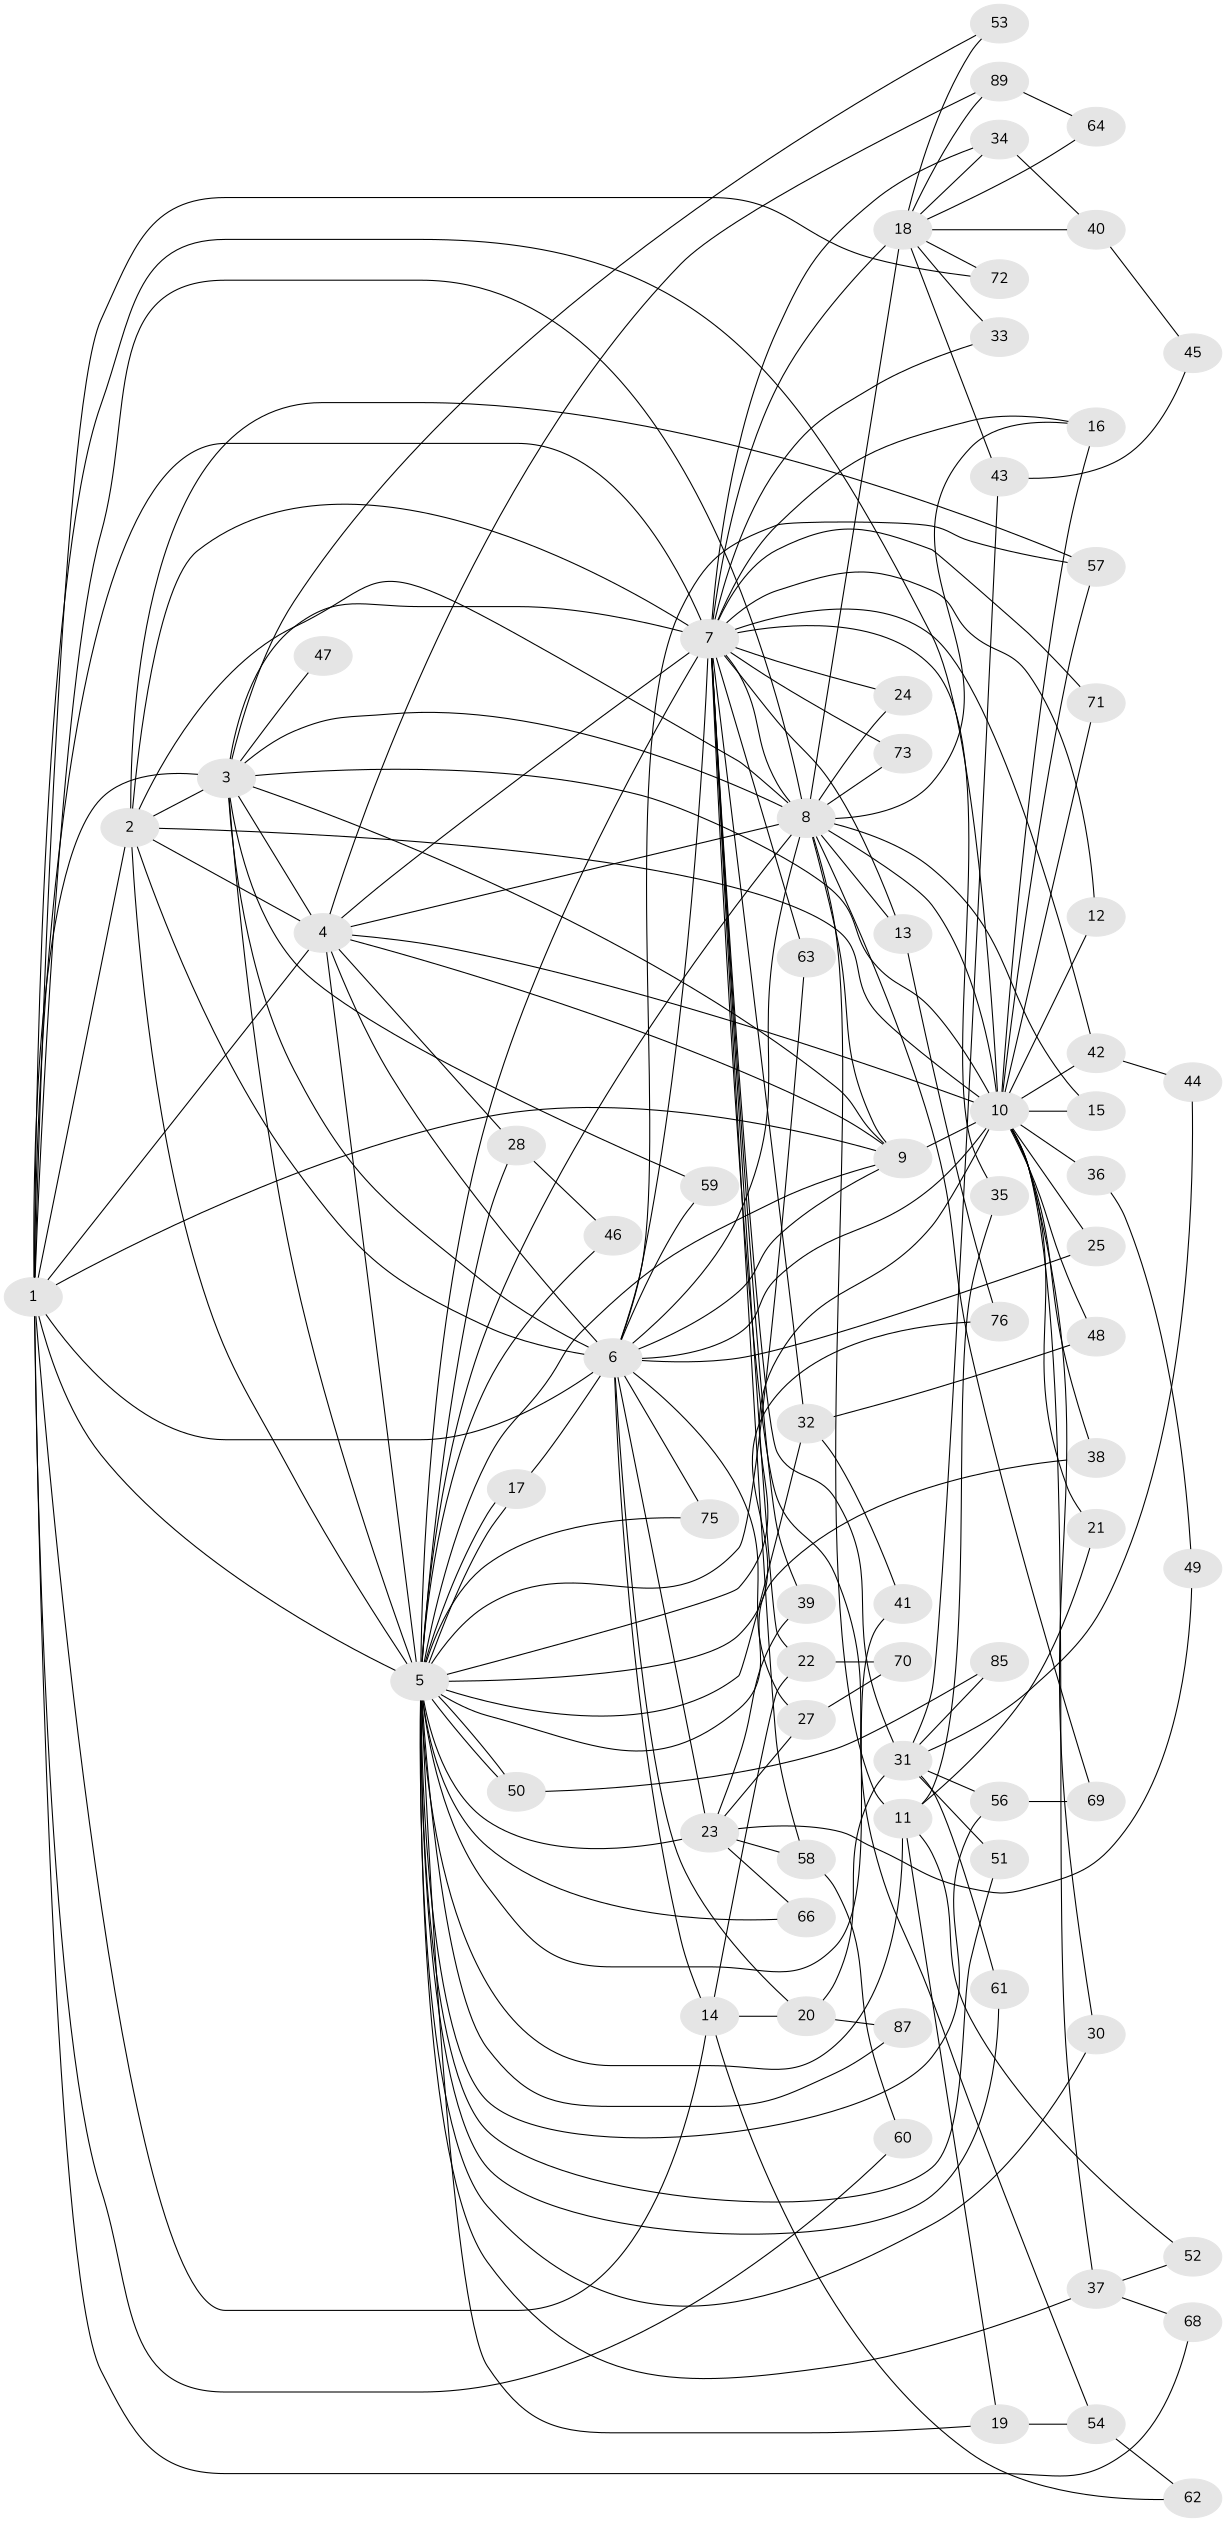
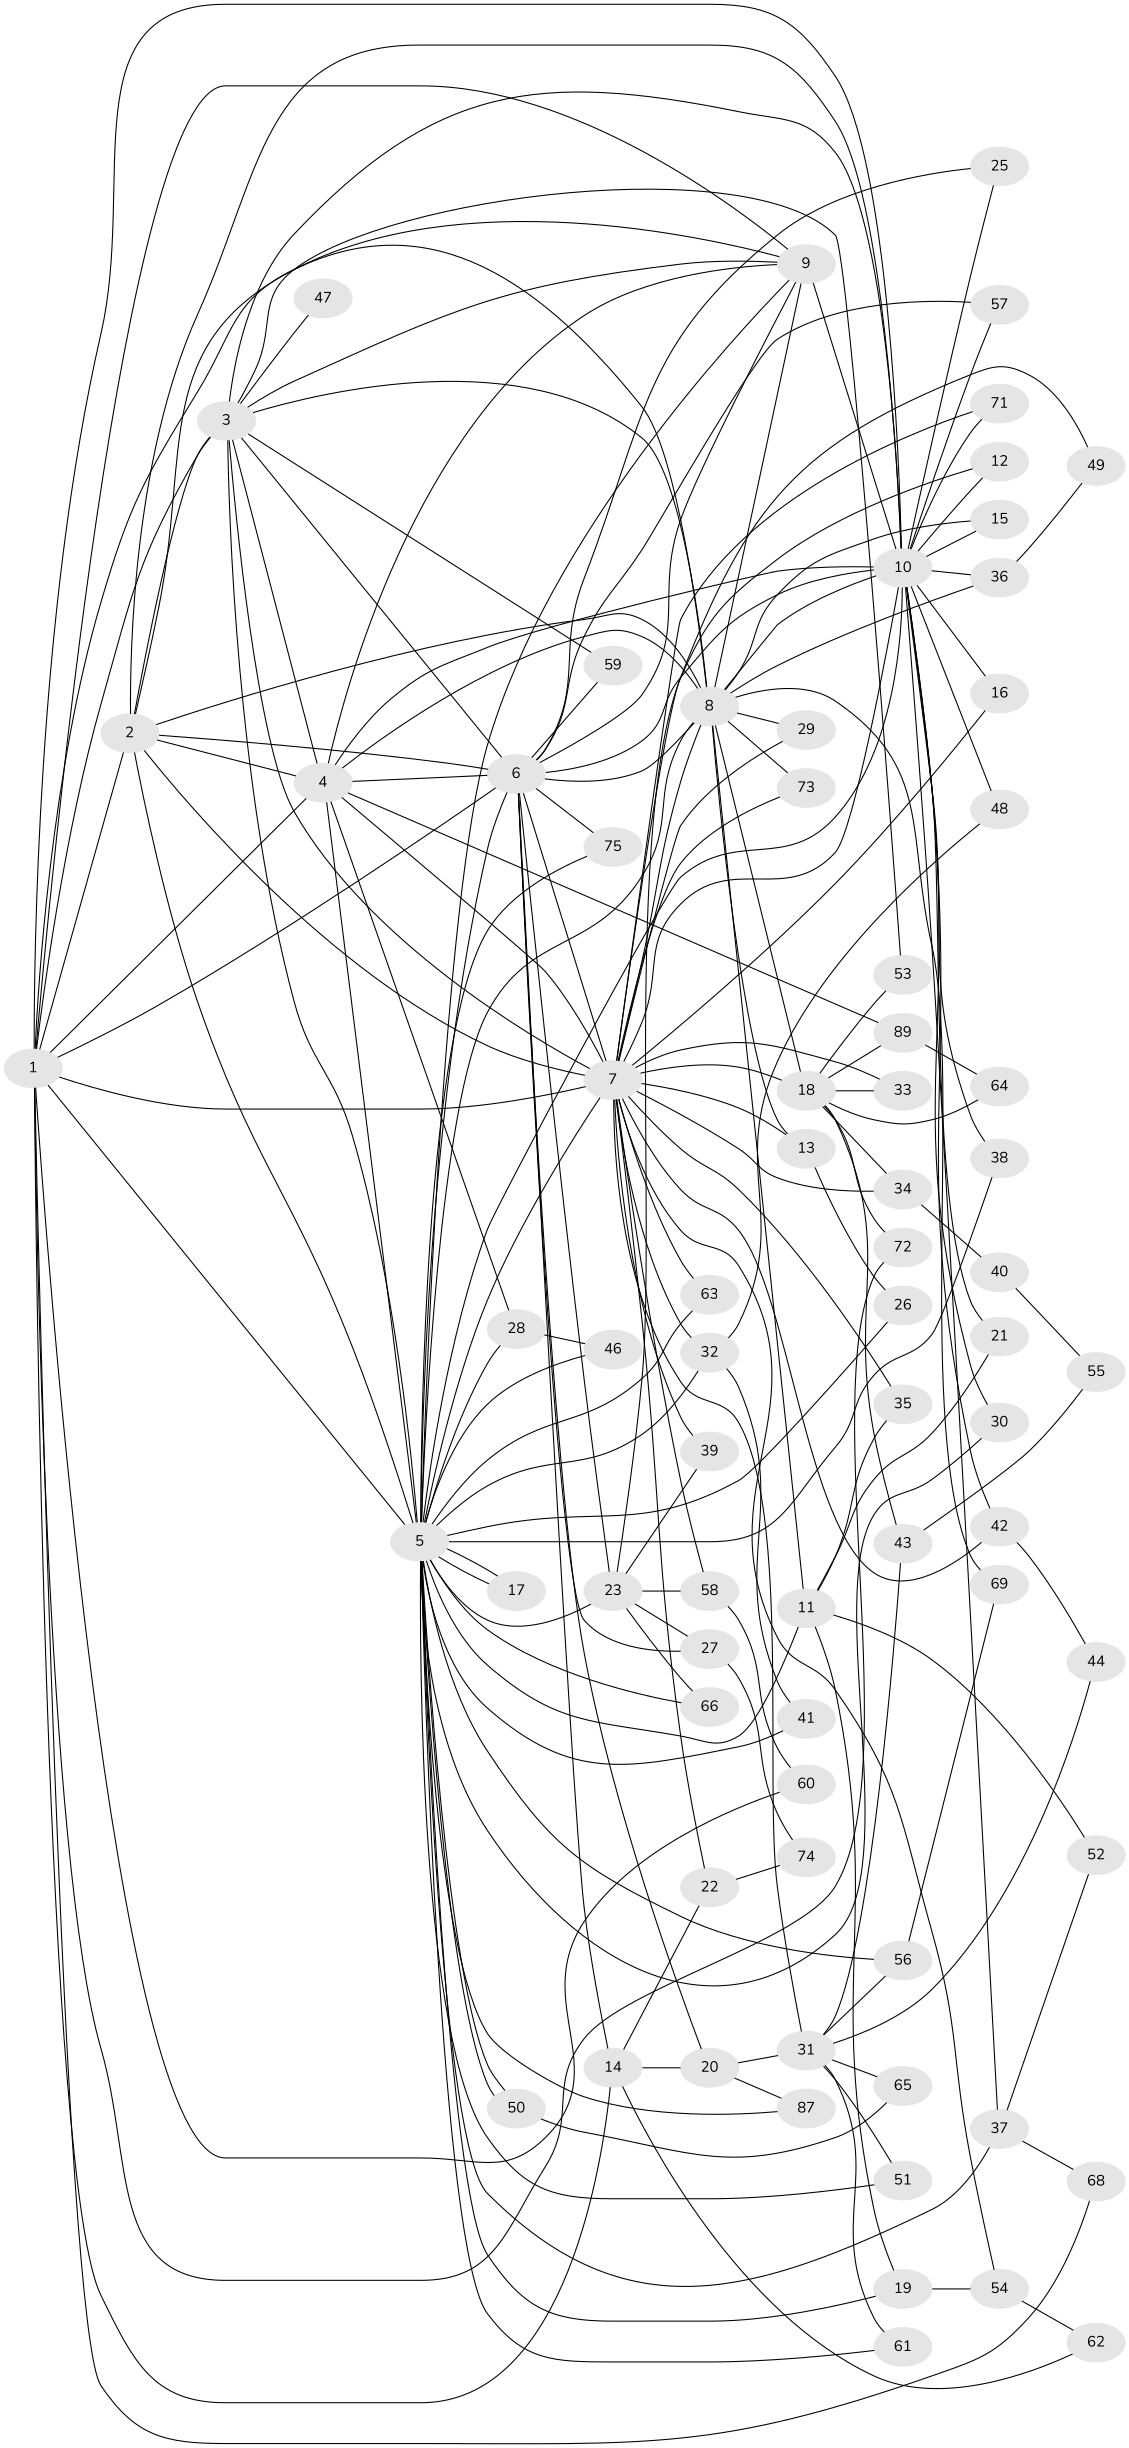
edge "18" -- "40": removed
node "45": label "45" -> "55"
edge "57" -- "2": now "9" -- "2"
edge "16" -- "8": now "36" -- "8"
node "24": label "24" -> "29"
edge "10" -- "7": added
node "76": label "76" -> "26"
edge "6" -- "17": now "6" -- "5"
node "70": label "70" -> "74"
node "85": label "85" -> "65"
